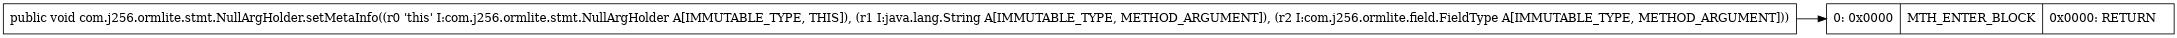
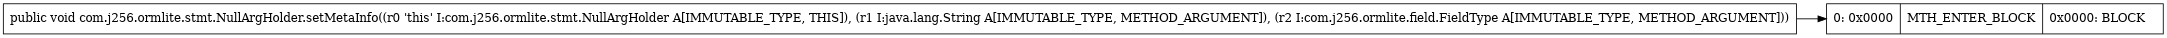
node "0: 0x0000": text "0x0000: RETURN" -> "0x0000: BLOCK"
